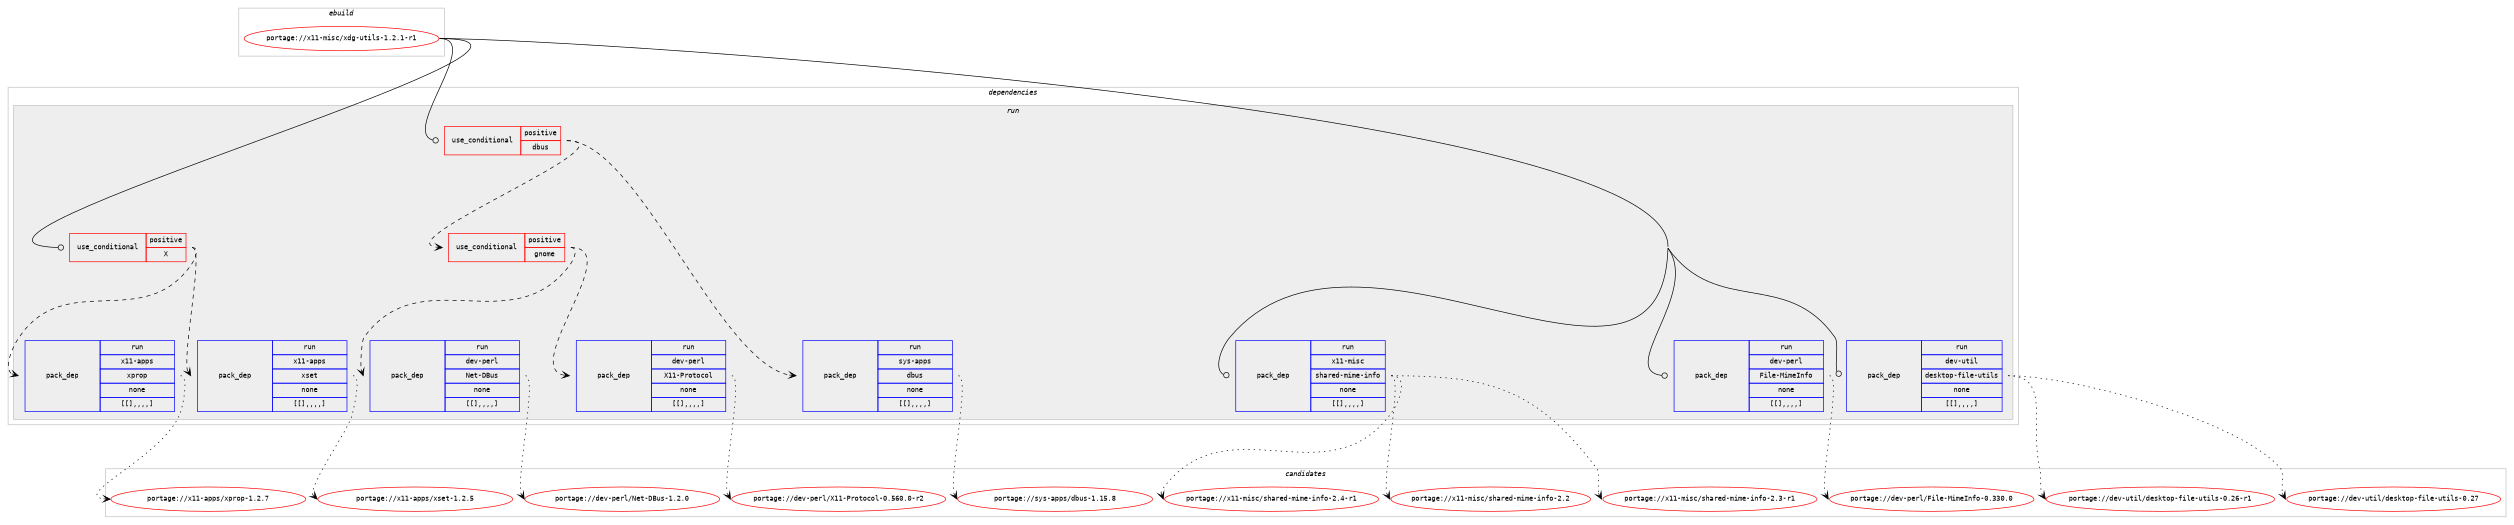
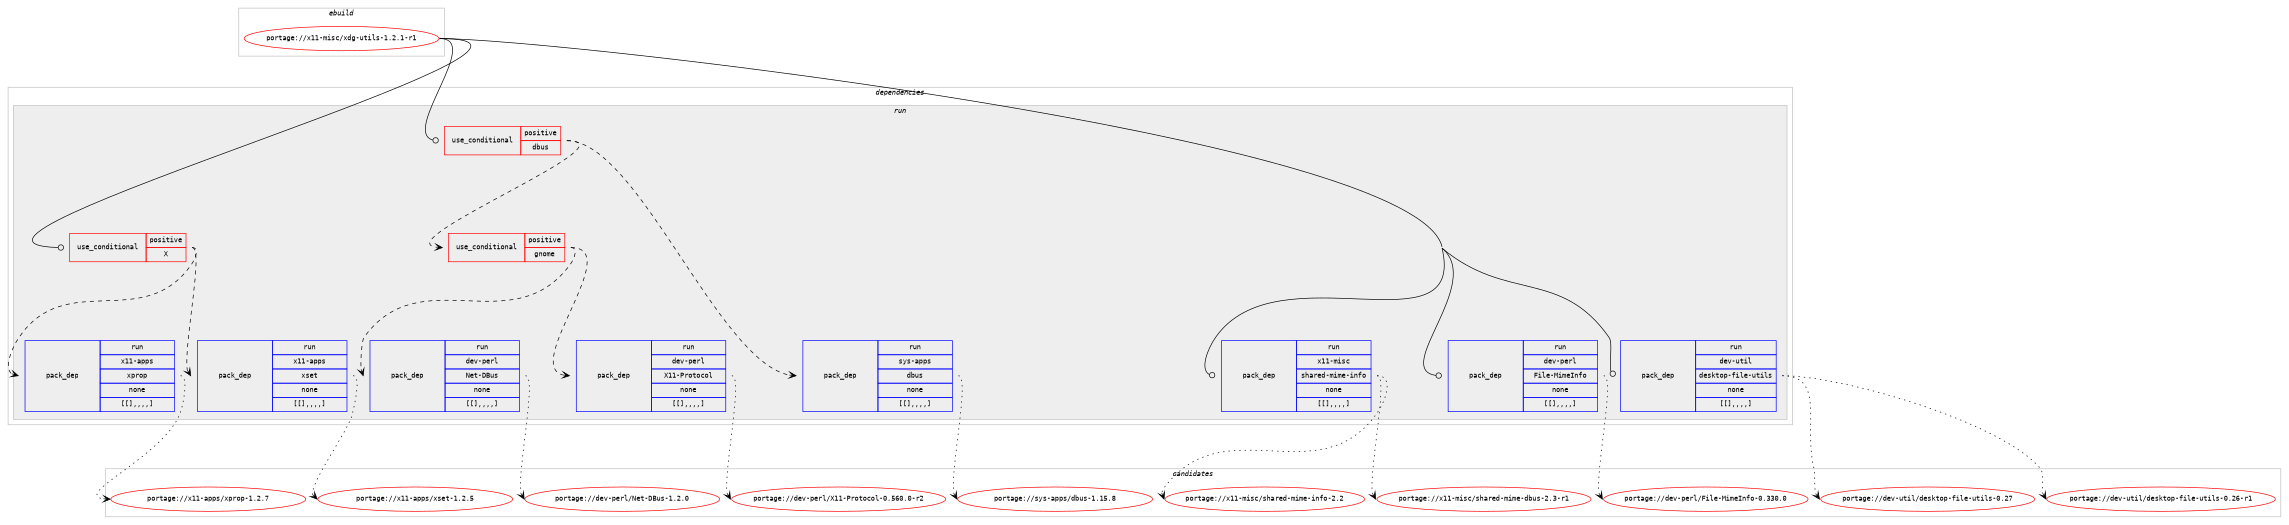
node "portage://x11-misc/shared-mime-info-2.4-r1": removed
node "portage://x11-misc/shared-mime-info-2.3-r1": label "portage://x11-misc/shared-mime-info-2.3-r1" -> "portage://x11-misc/shared-mime-dbus-2.3-r1"
